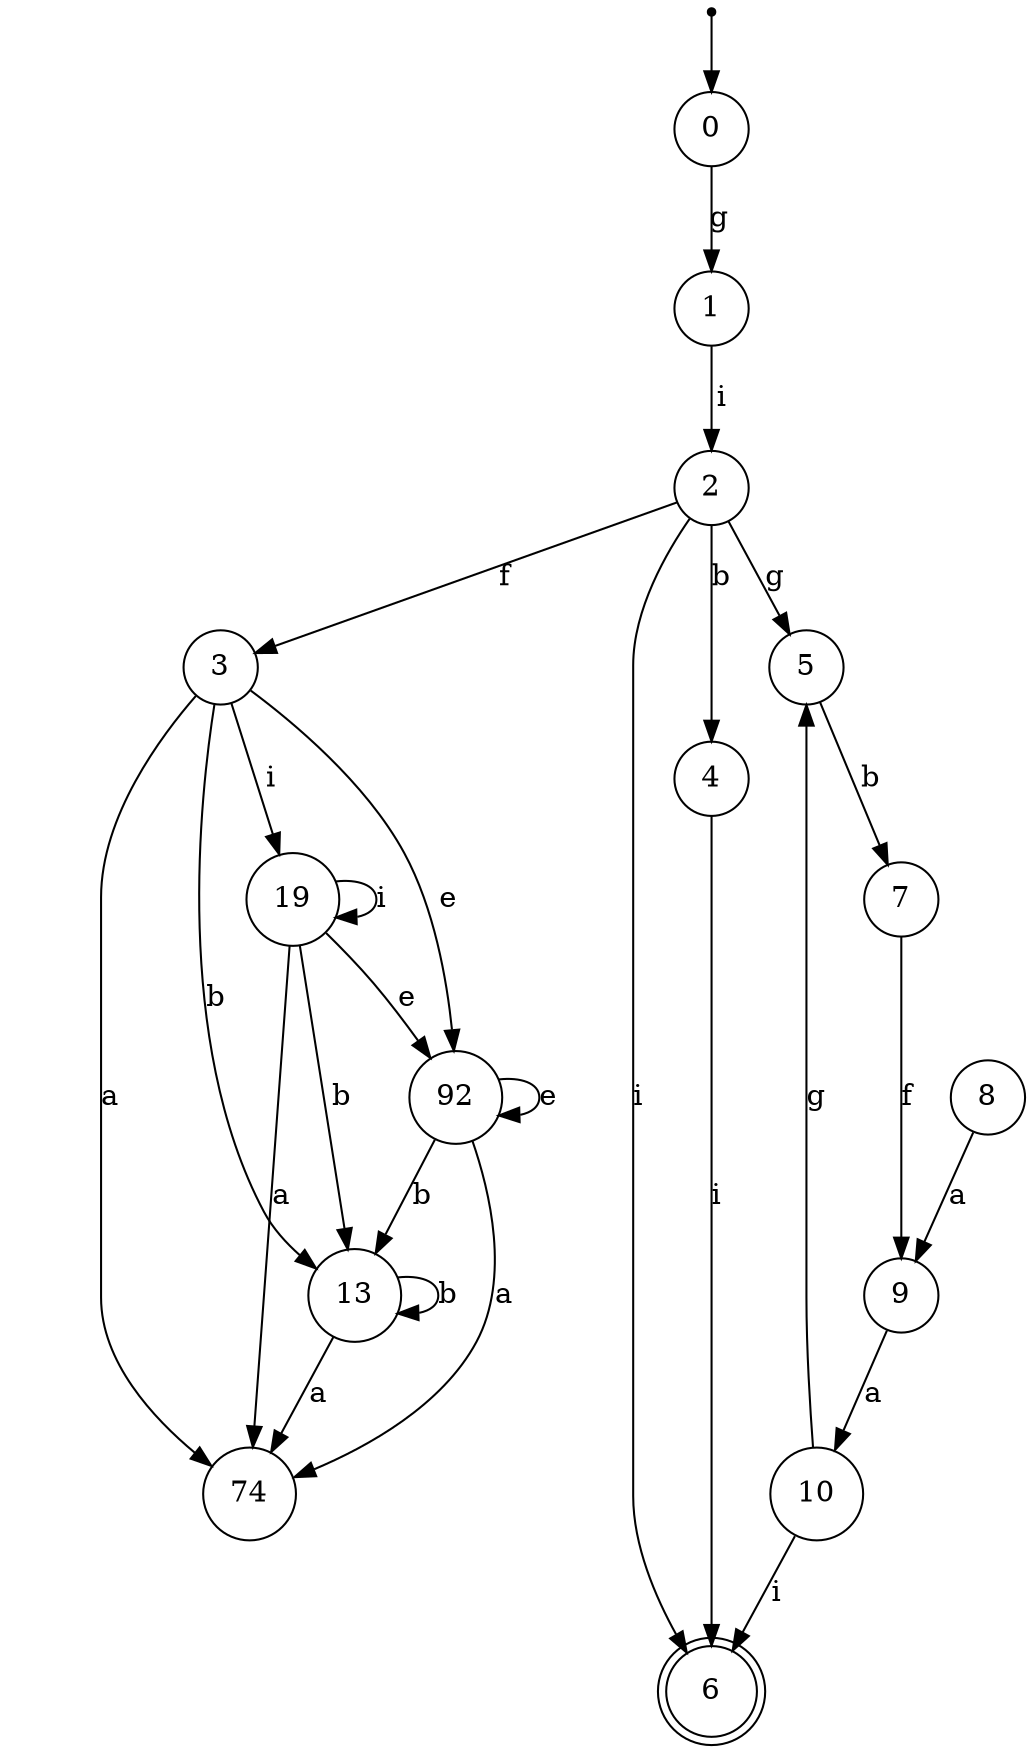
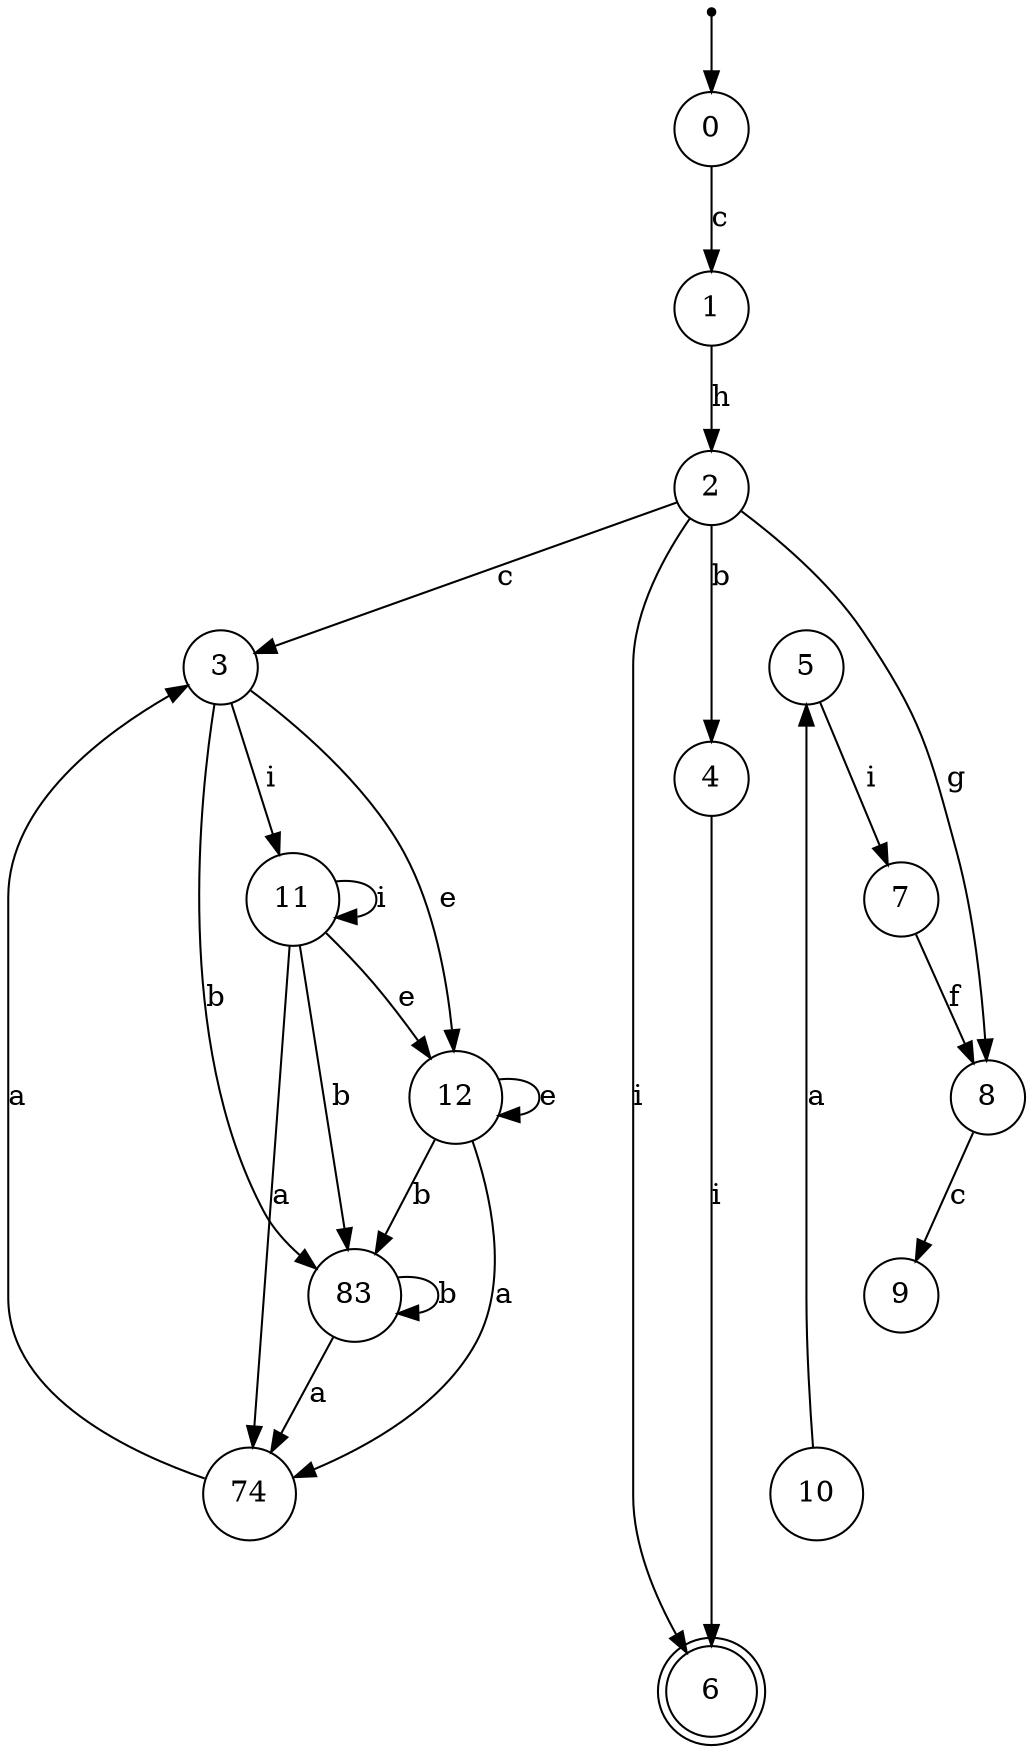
edge "0" -> "1": label "g" -> "c"
edge "1" -> "2": label "i" -> "h"
edge "2" -> "5": now "2" -> "8"
edge "2" -> "3": label "f" -> "c"
edge "5" -> "7": label "b" -> "i"
node "19": label "19" -> "11"
edge "3" -> "74": reversed
edge "7" -> "9": now "7" -> "8"
node "92": label "92" -> "12"
edge "10" -> "5": label "g" -> "a"
edge "8" -> "9": label "a" -> "c"
node "13": label "13" -> "83"
edge "9" -> "10": removed, label "a"
edge "10" -> "6": removed, label "i"
